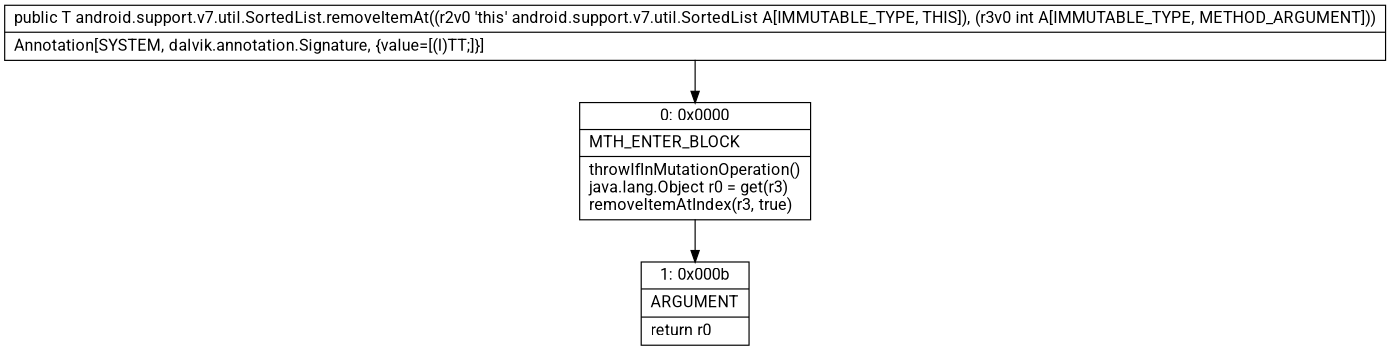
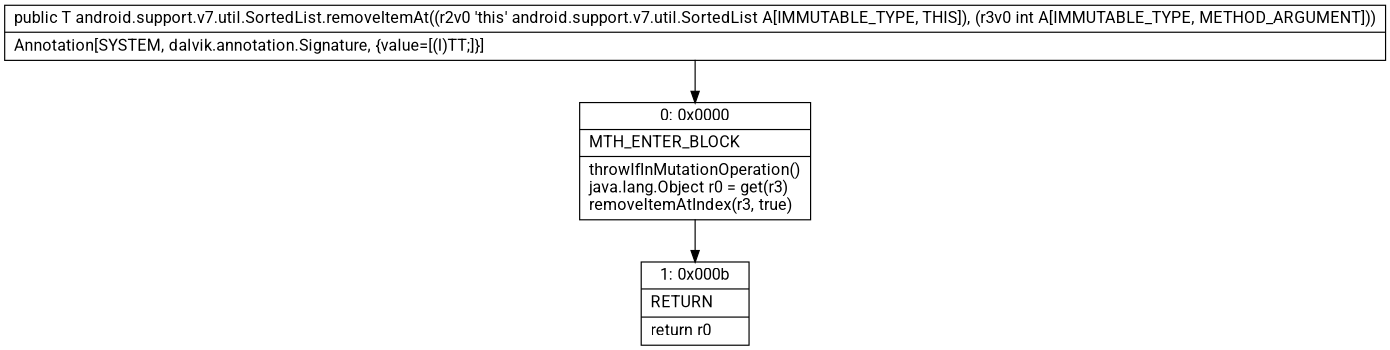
node "1: 0x000b": text "ARGUMENT" -> "RETURN"
